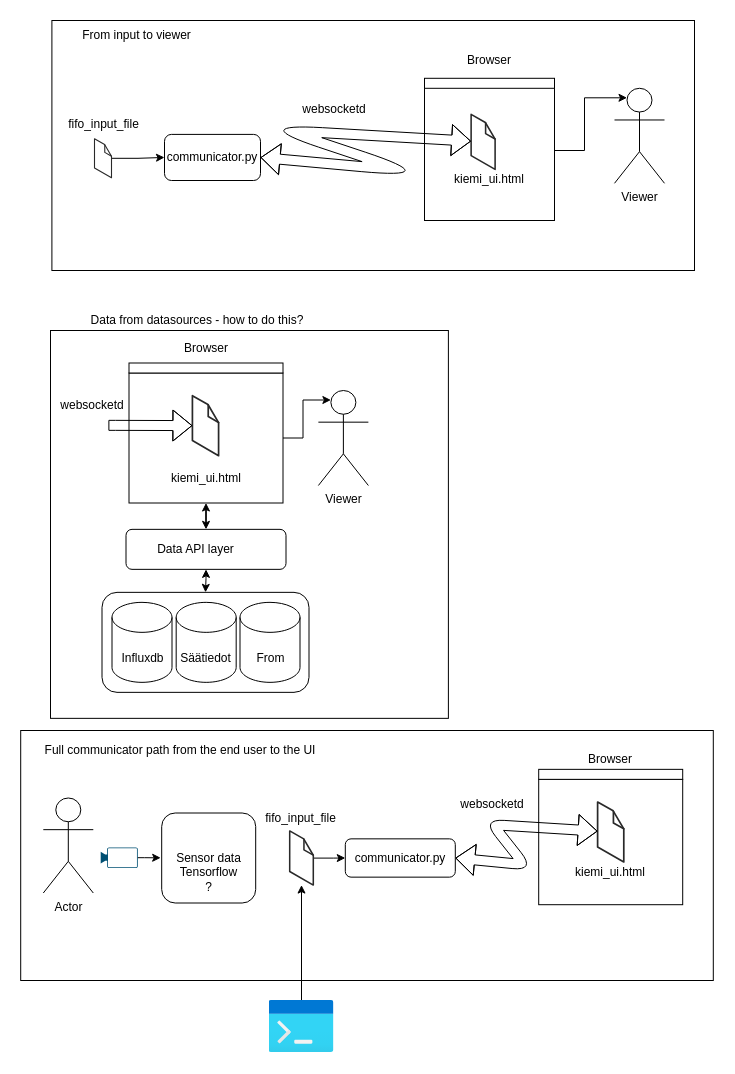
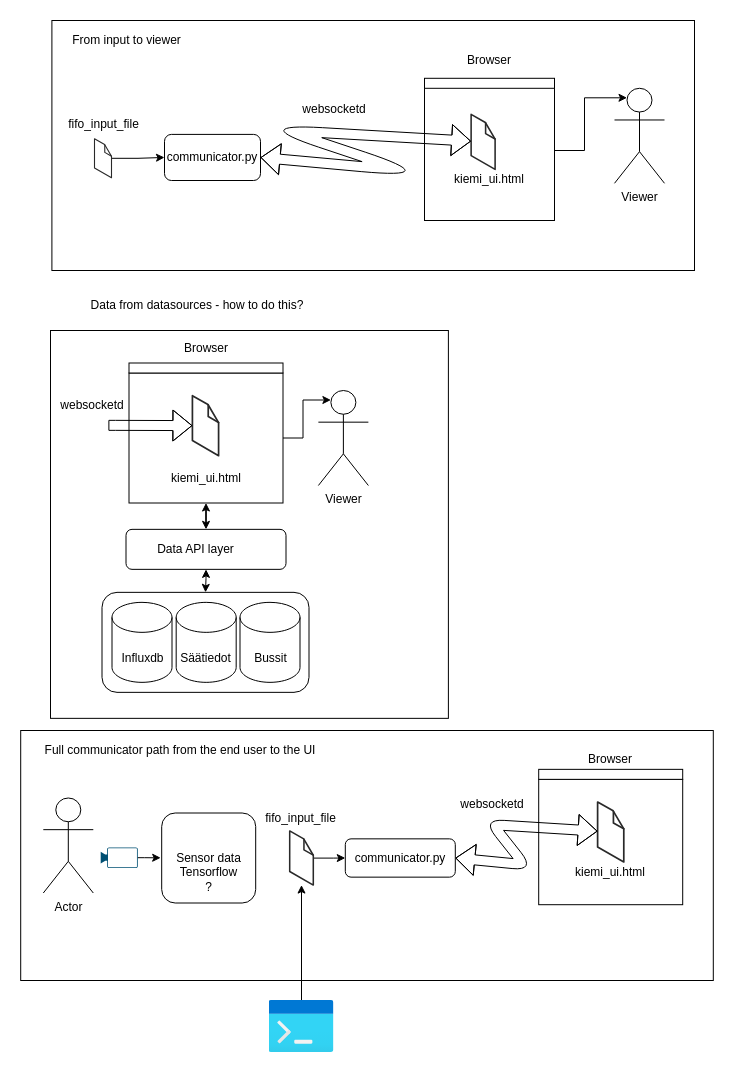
node "From input to viewer": moved (136, 36) -> (126, 41)
node "Data from datasources - how to do this?": moved (198, 321) -> (198, 306)
node "From": label "From" -> "Bussit"
